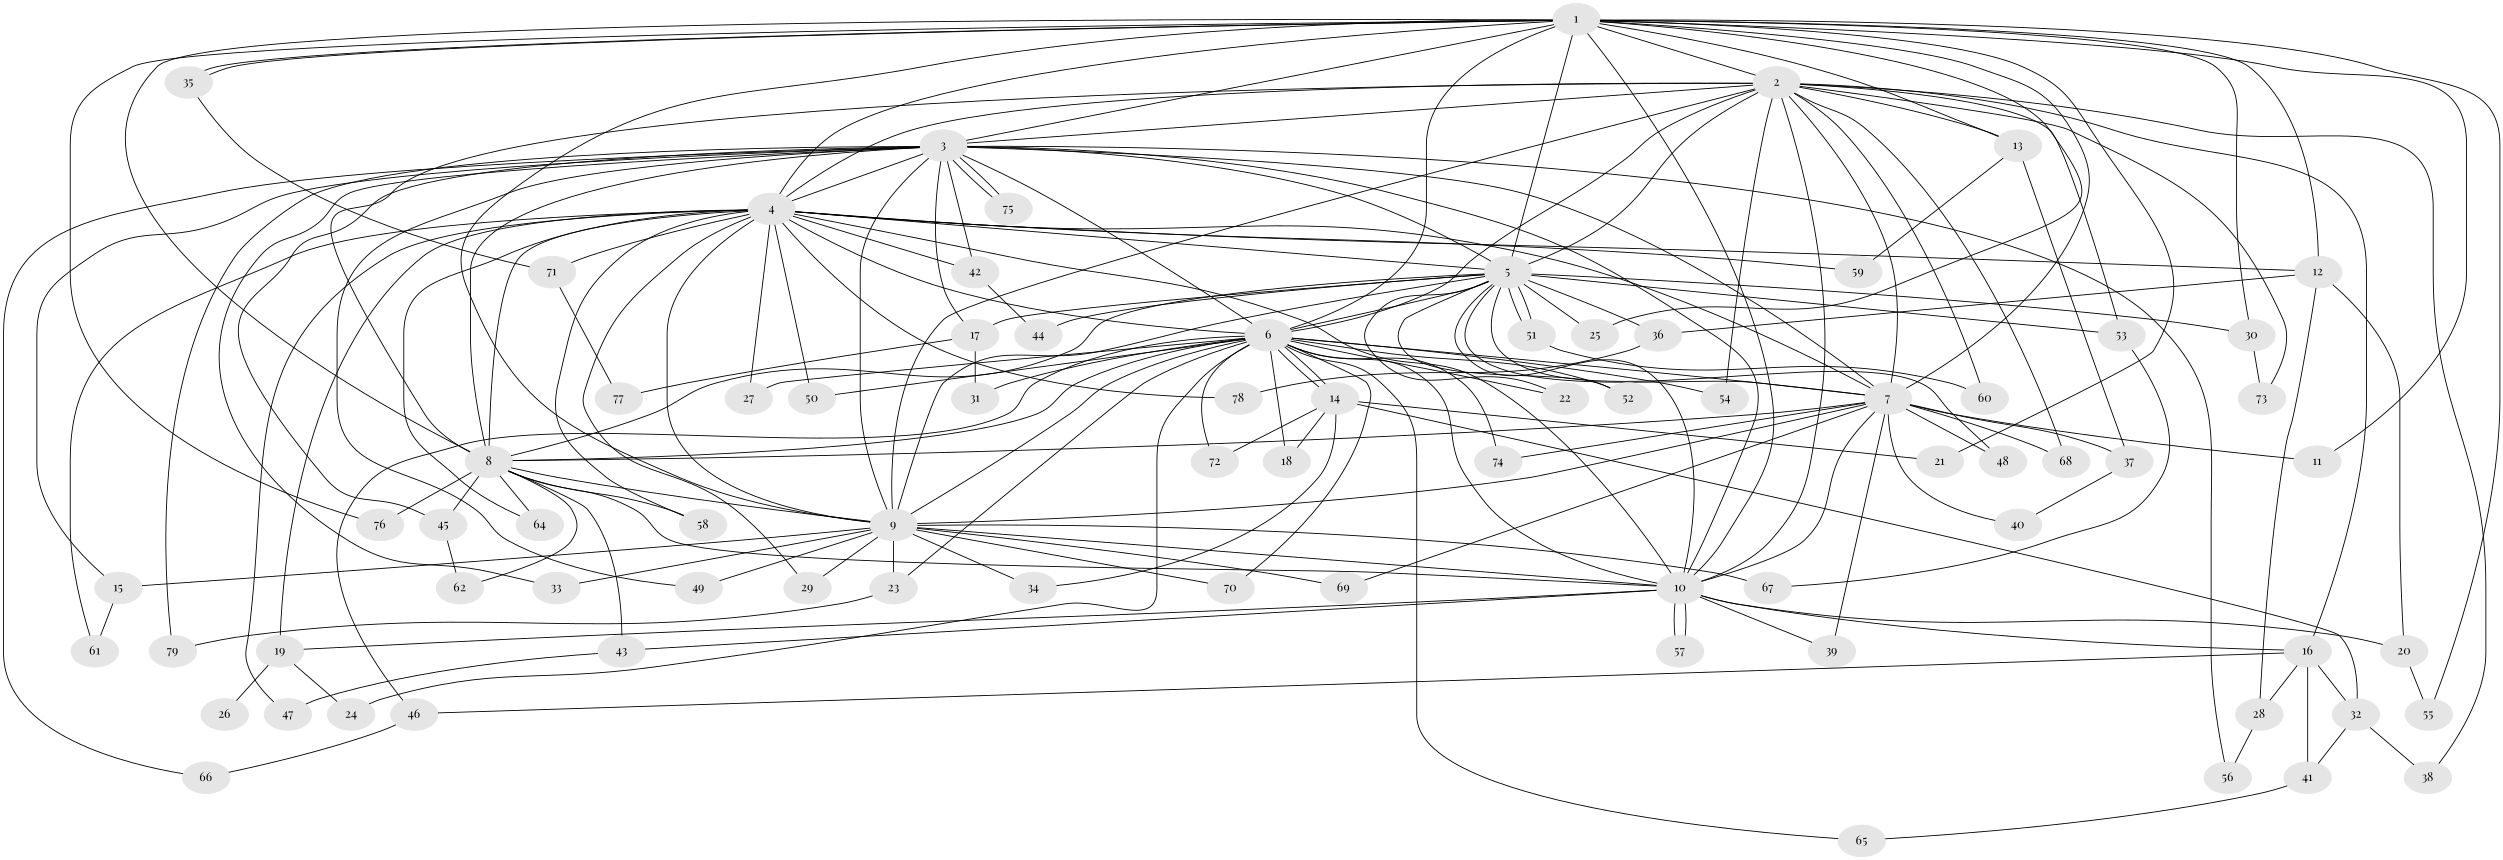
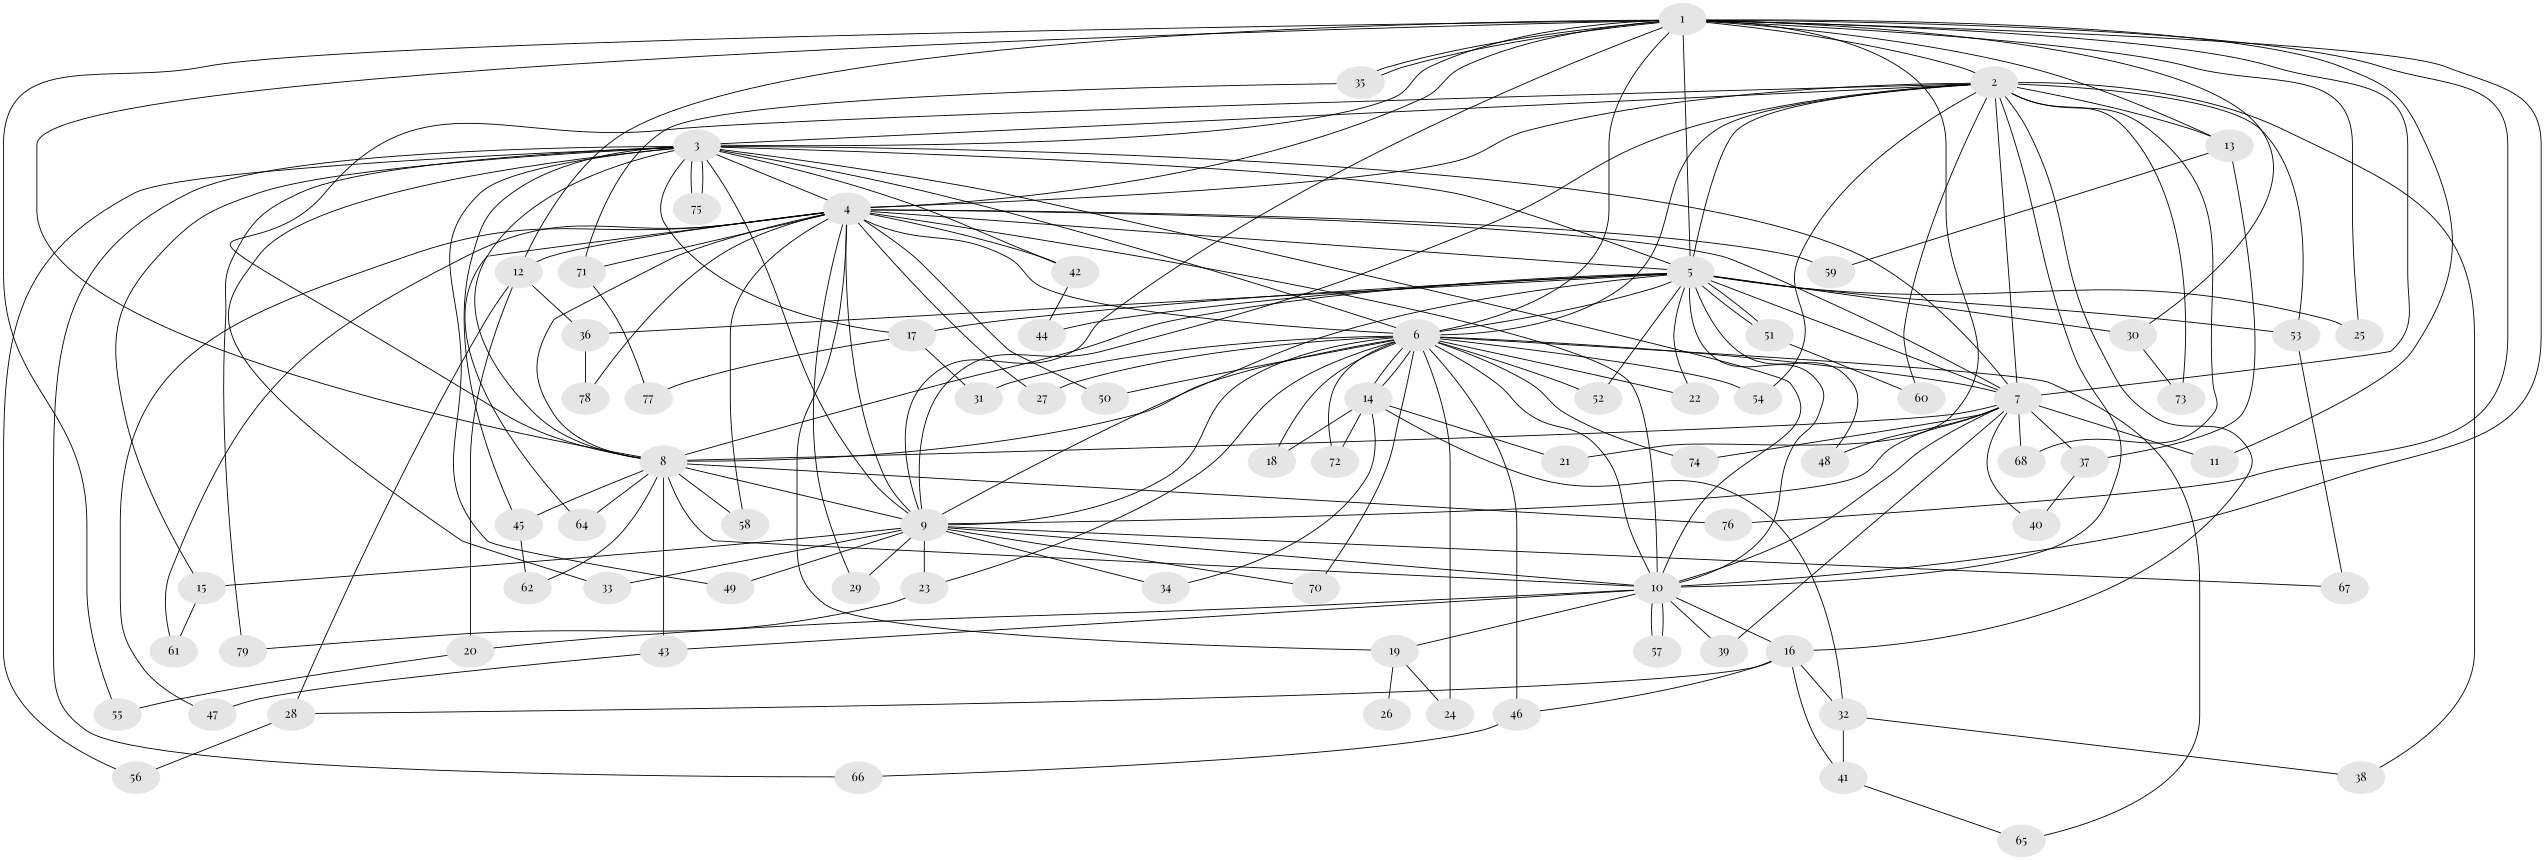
node "69": removed
